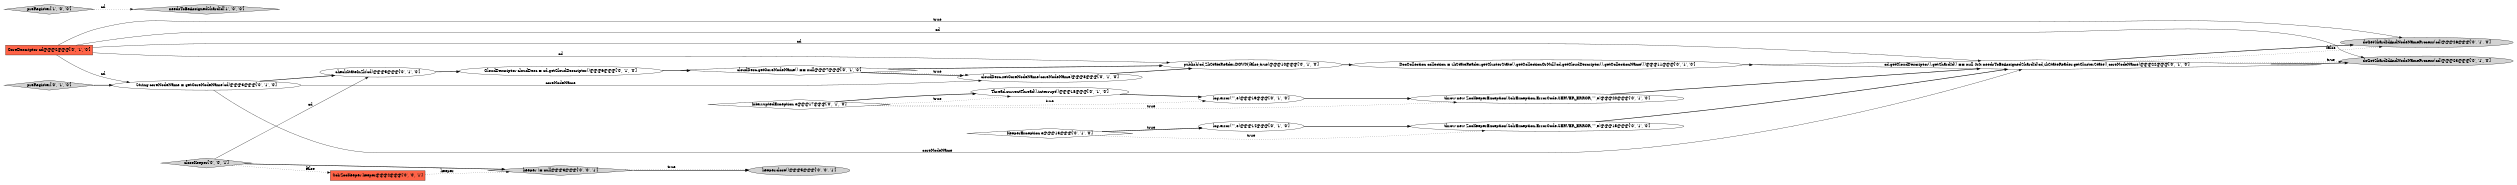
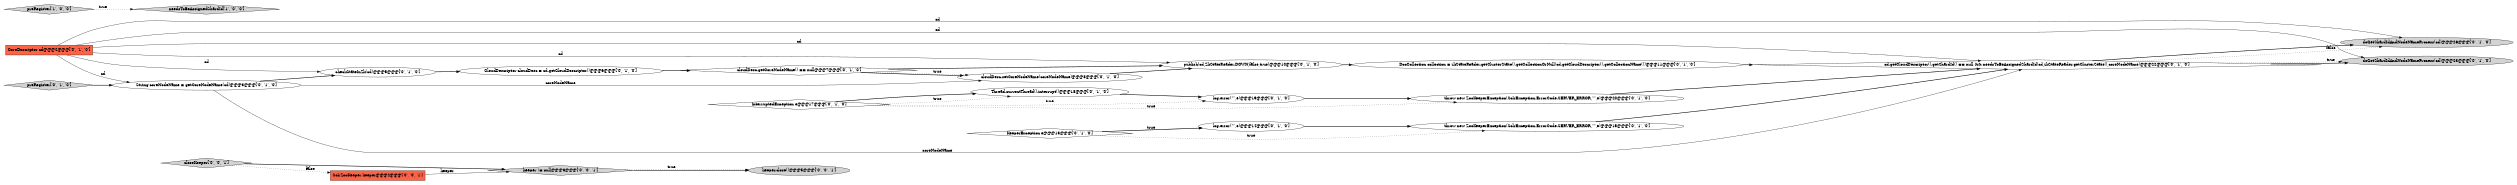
edge "preRegister['1', '0', '0']" -> "needsToBeAssignedShardId['1', '0', '0']": label "cd" -> "true"
edge "CoreDescriptor cd@@@2@@@['0', '1', '0']" -> "doGetShardIdAndNodeNameProcess(cd)@@@26@@@['0', '1', '0']": label "true" -> "cd"
edge "closeKeeper['0', '0', '1']" -> "checkStateInZk(cd)@@@5@@@['0', '1', '0']": now "CoreDescriptor cd@@@2@@@['0', '1', '0']" -> "checkStateInZk(cd)@@@5@@@['0', '1', '0']"
edge "SolrZooKeeper keeper@@@2@@@['0', '0', '1']" -> "keeper != null@@@3@@@['0', '0', '1']": style dotted -> solid
